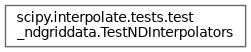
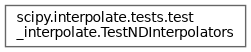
node "scipy.interpolate.tests.test _ndgriddata.TestNDInterpolators": label "scipy.interpolate.tests.test _ndgriddata.TestNDInterpolators" -> "scipy.interpolate.tests.test _interpolate.TestNDInterpolators"
